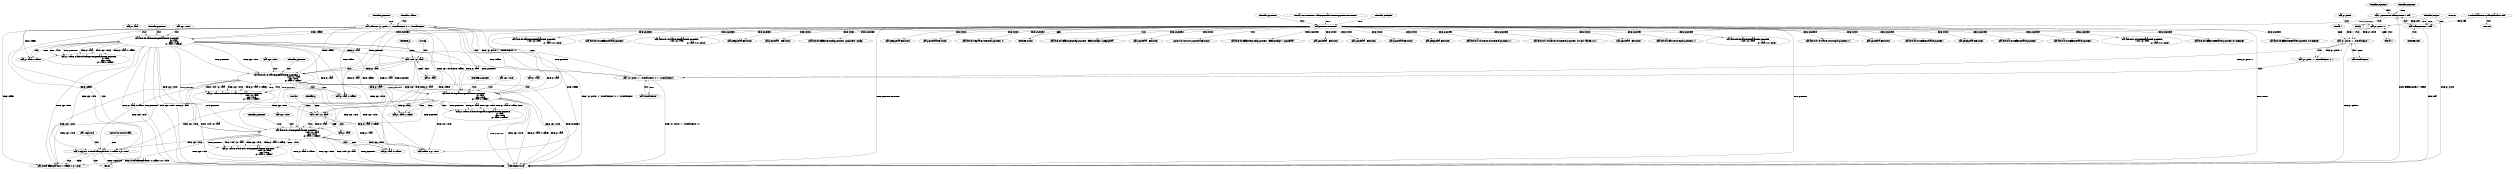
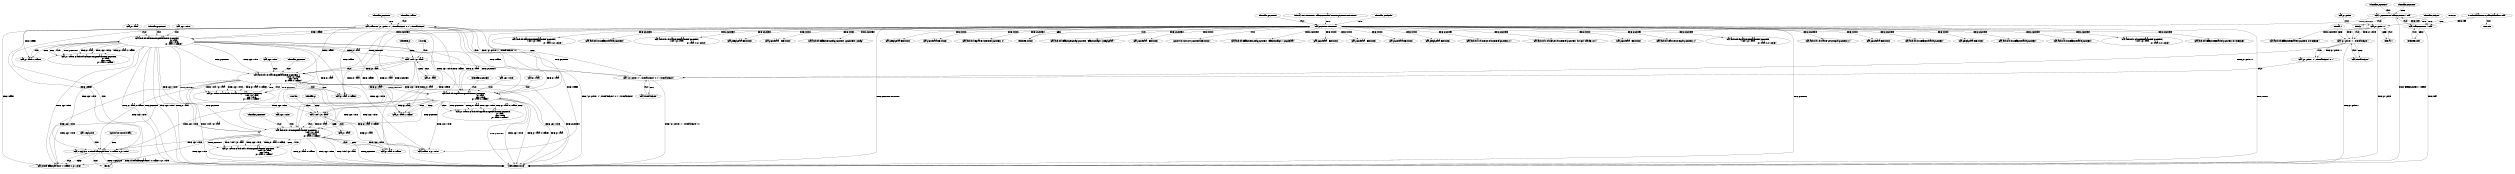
edge "(Call,pContext == NULL)" -> "(Call,android::Effect_setEnabled(pContext, LVM_TRUE))": now "(Call,p->psize - 1)" -> "(Call,android::Effect_setEnabled(pContext, LVM_TRUE))"
edge "(Call,(EffectContext *) self)" -> "(Identifier,self)": added, label "CFG:"
edge "(Identifier,int32_t)" -> "(MethodReturn,int)": now "(Call,p->psize - 1)" -> "(MethodReturn,int)"
